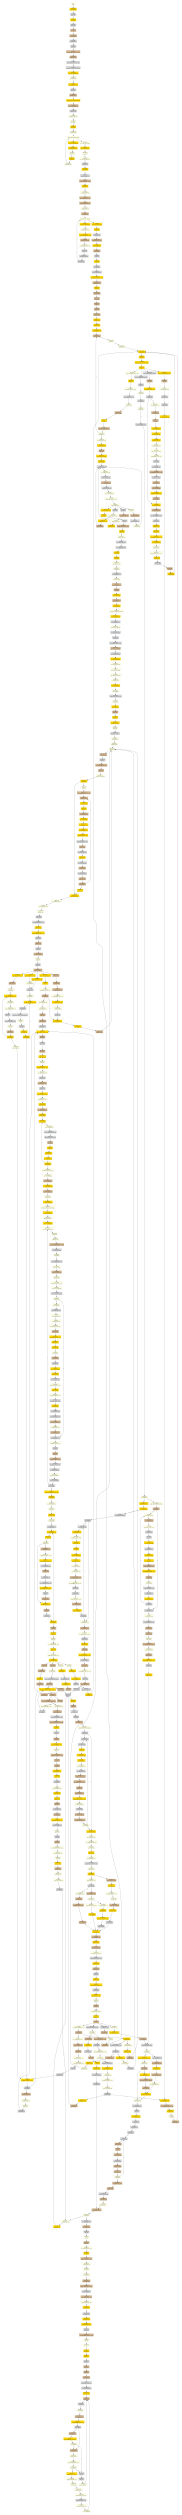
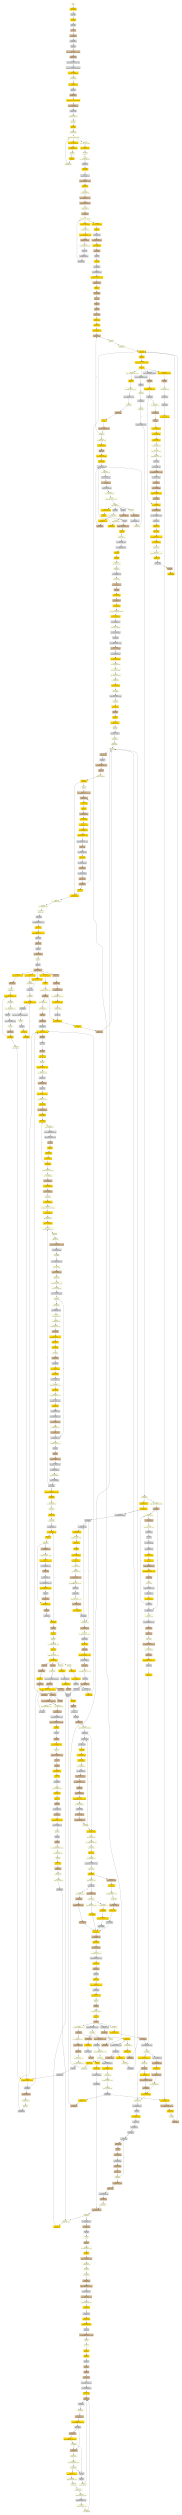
node "0x00482e52 movb %cl, 0x20(%esp)": fillcolor gold -> lightgrey
